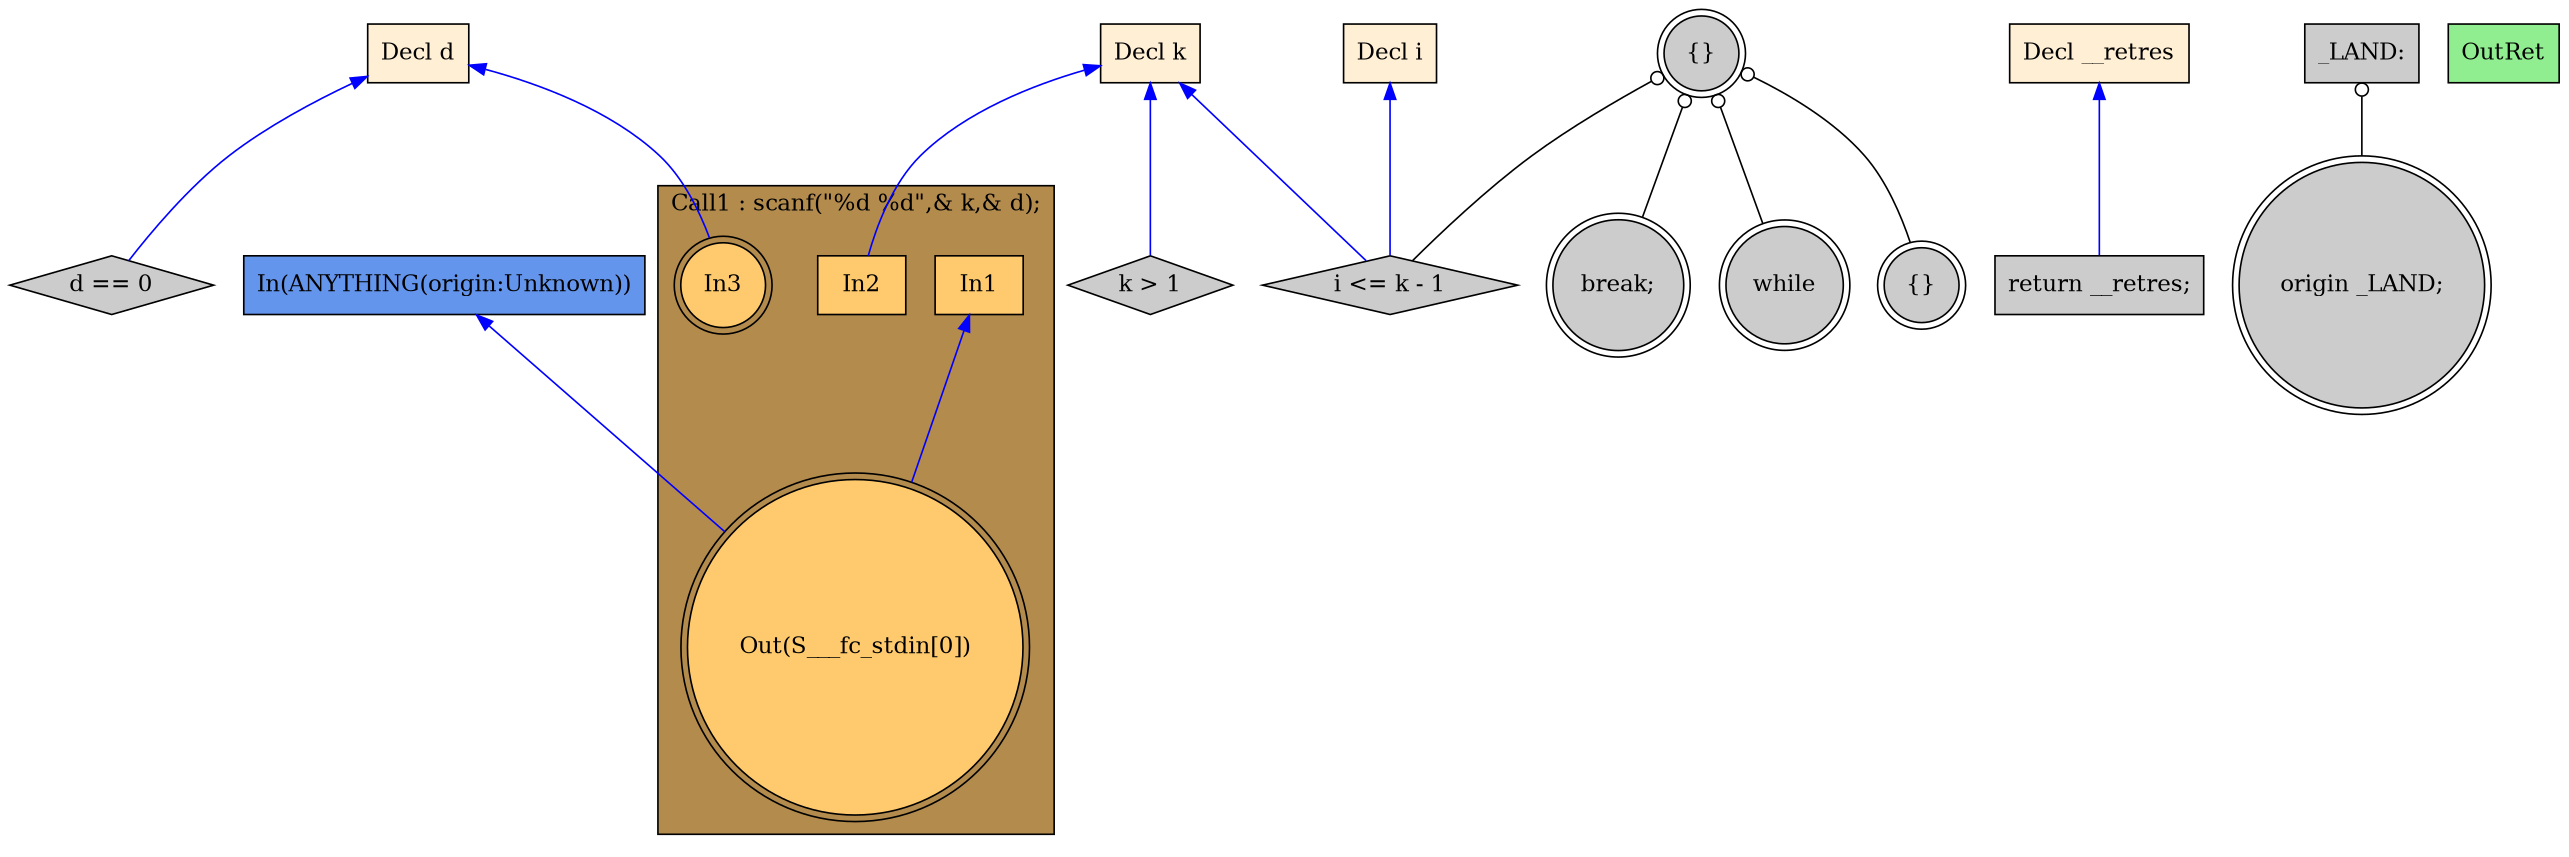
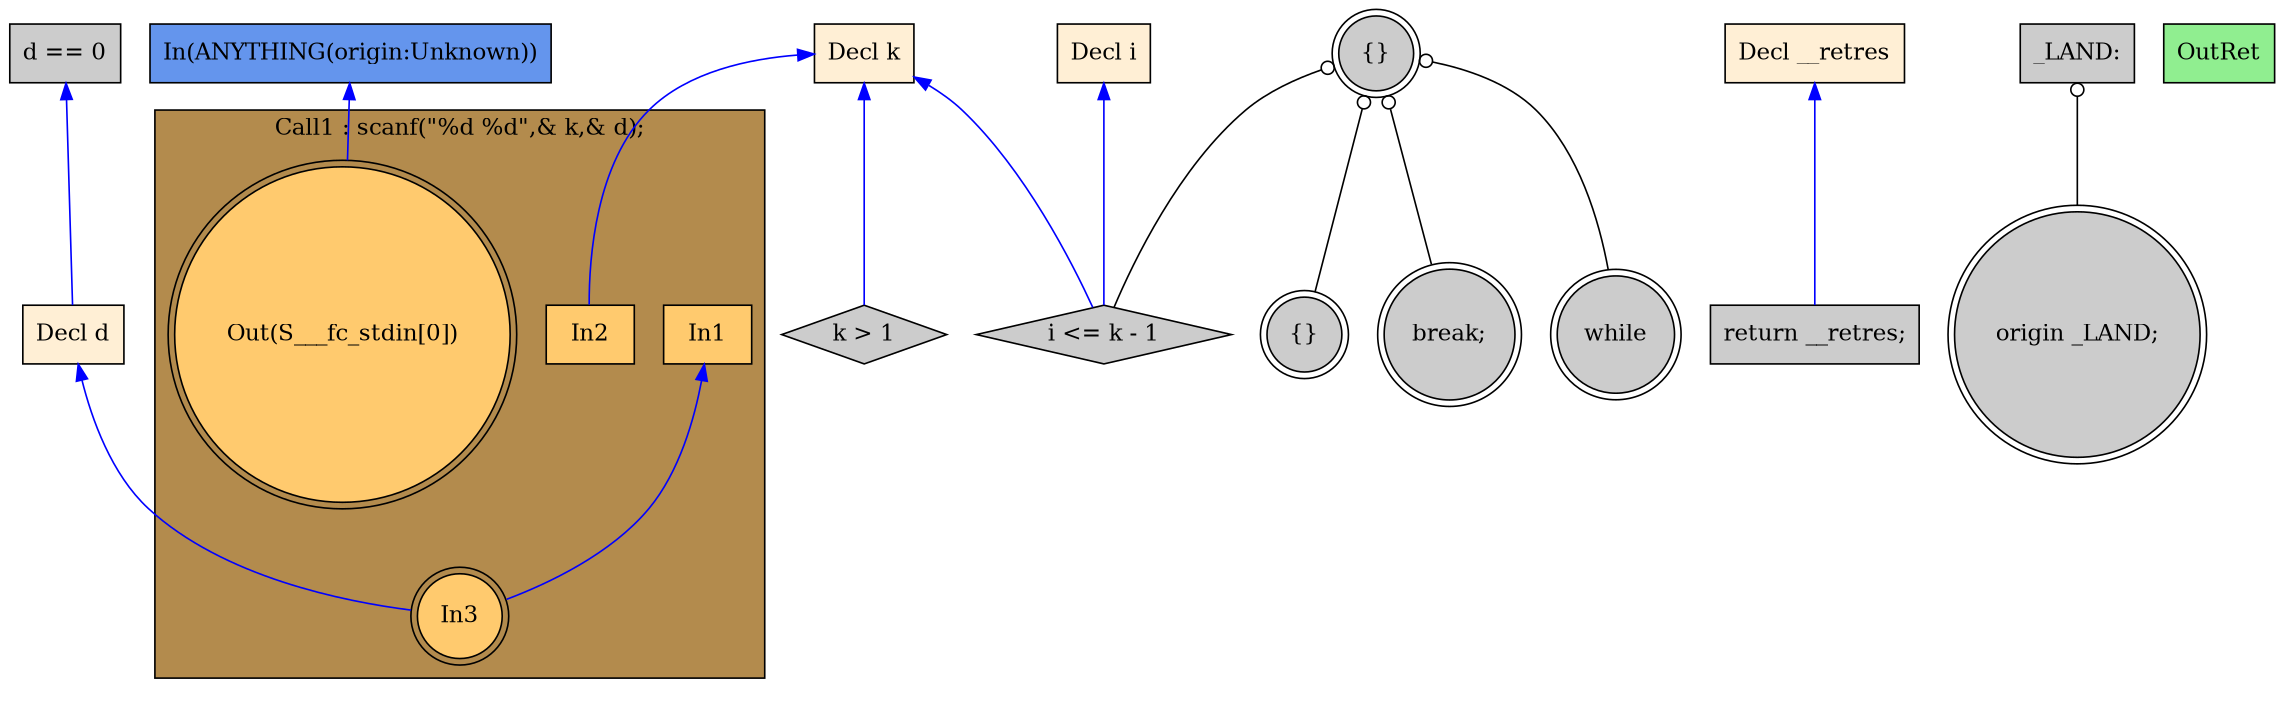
edge "d == 0" -> "Decl d": reversed
node "d == 0": shape diamond -> box
edge "Out(S___fc_stdin[0])" -> "In1": now "In3" -> "In1"
